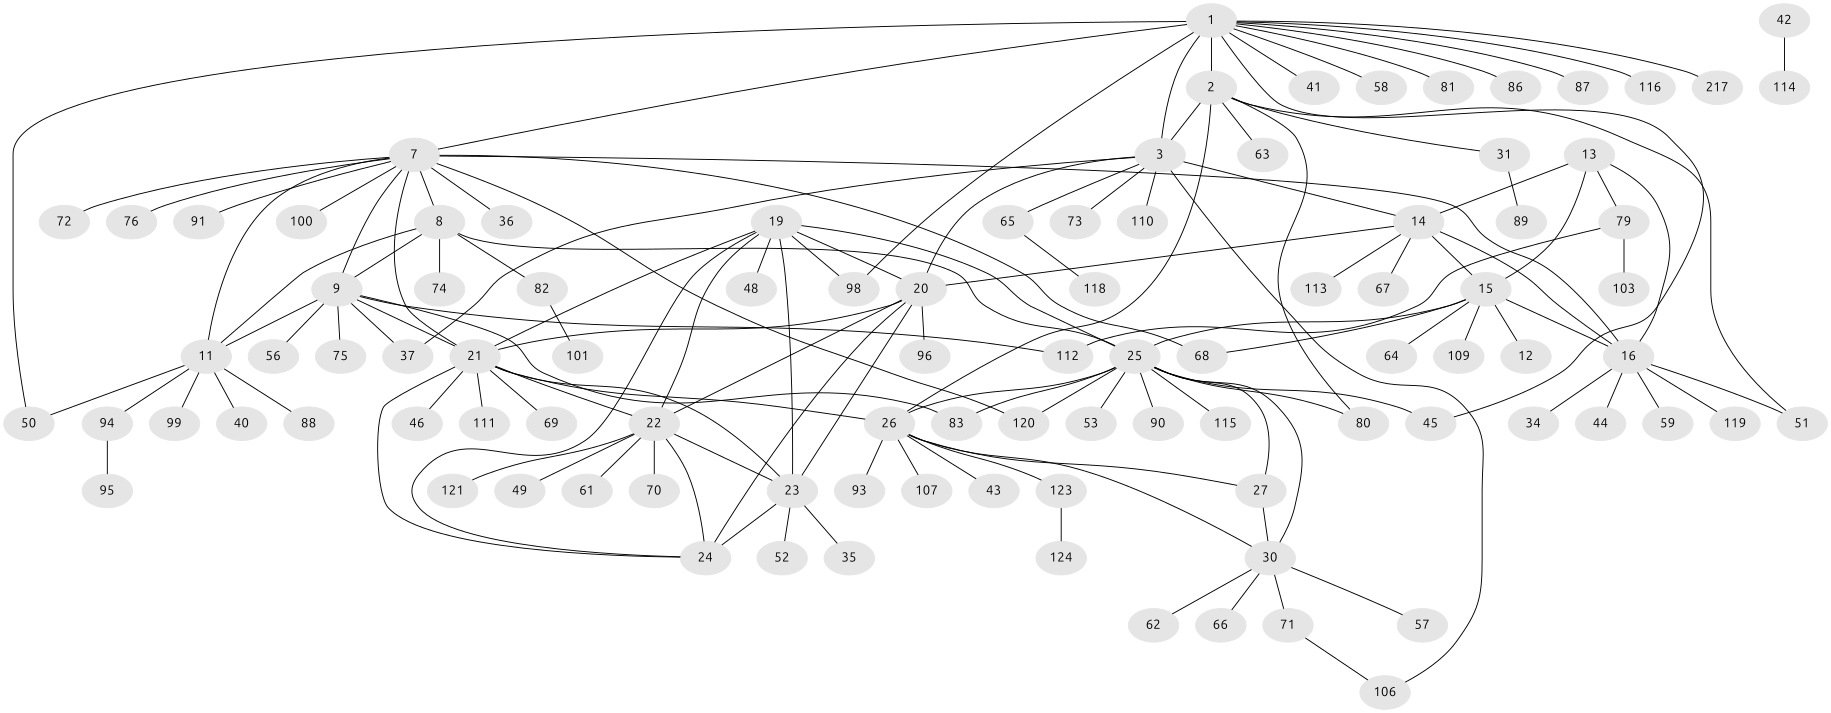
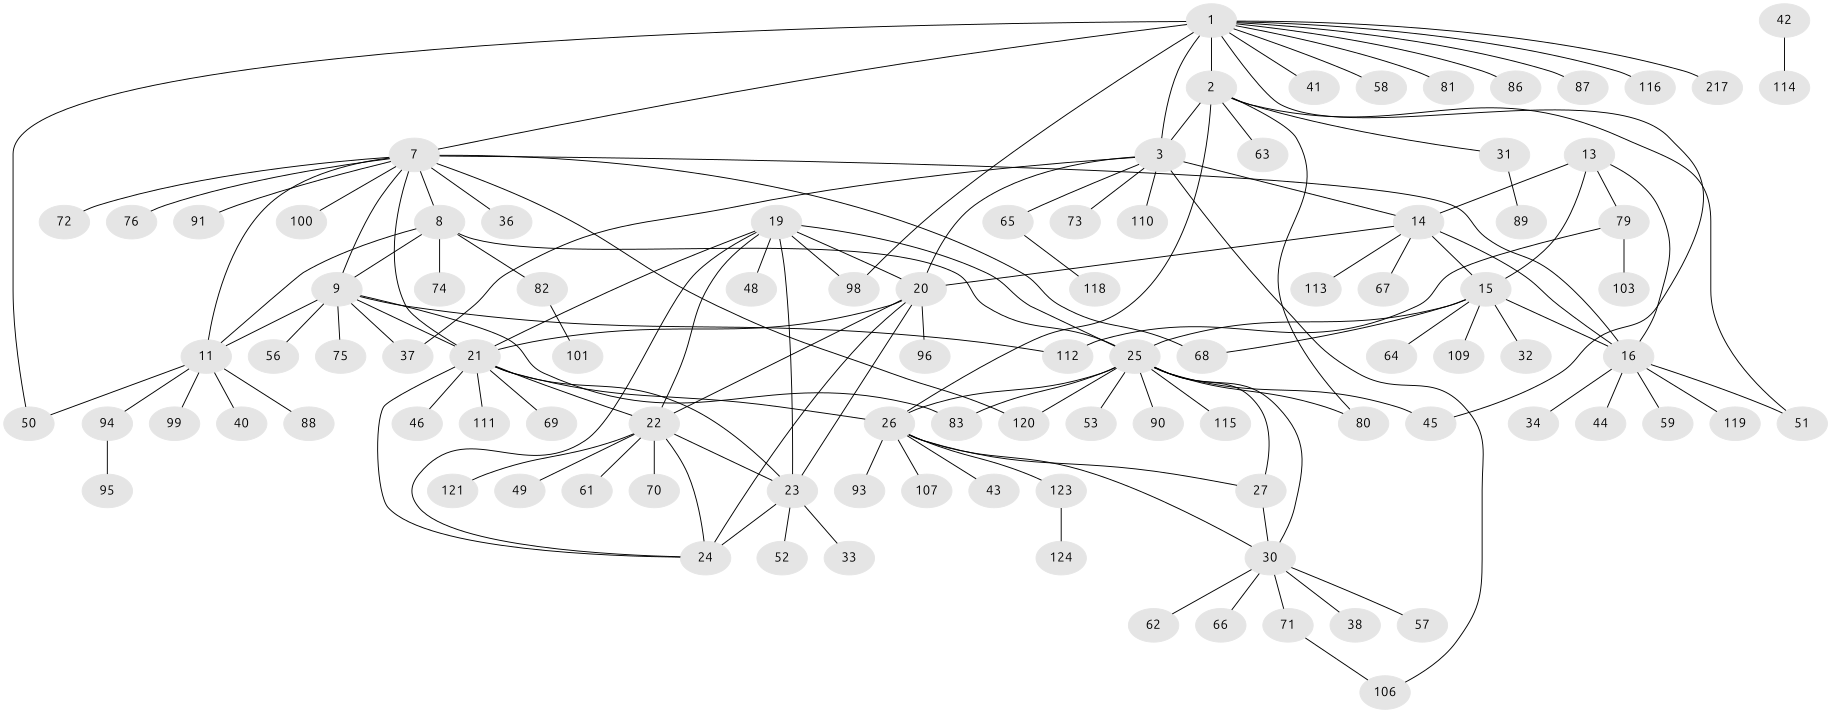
node "12": label "12" -> "32"
node "35": label "35" -> "33"
node "38": added
